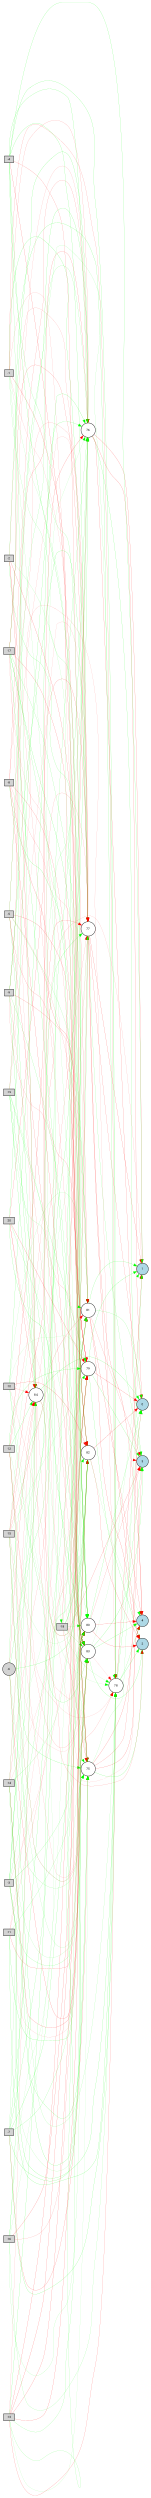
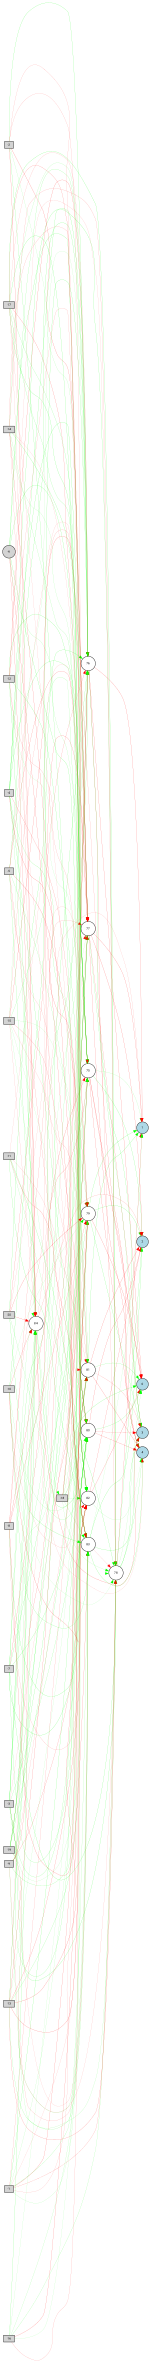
edge "-4" -> "1": now "-4" -> "75"
edge "-14" -> "78": color green -> red
